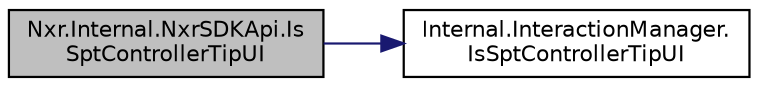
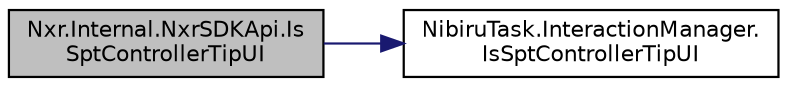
node "Internal.InteractionManager. IsSptControllerTipUI": label "Internal.InteractionManager. IsSptControllerTipUI" -> "NibiruTask.InteractionManager. IsSptControllerTipUI"
